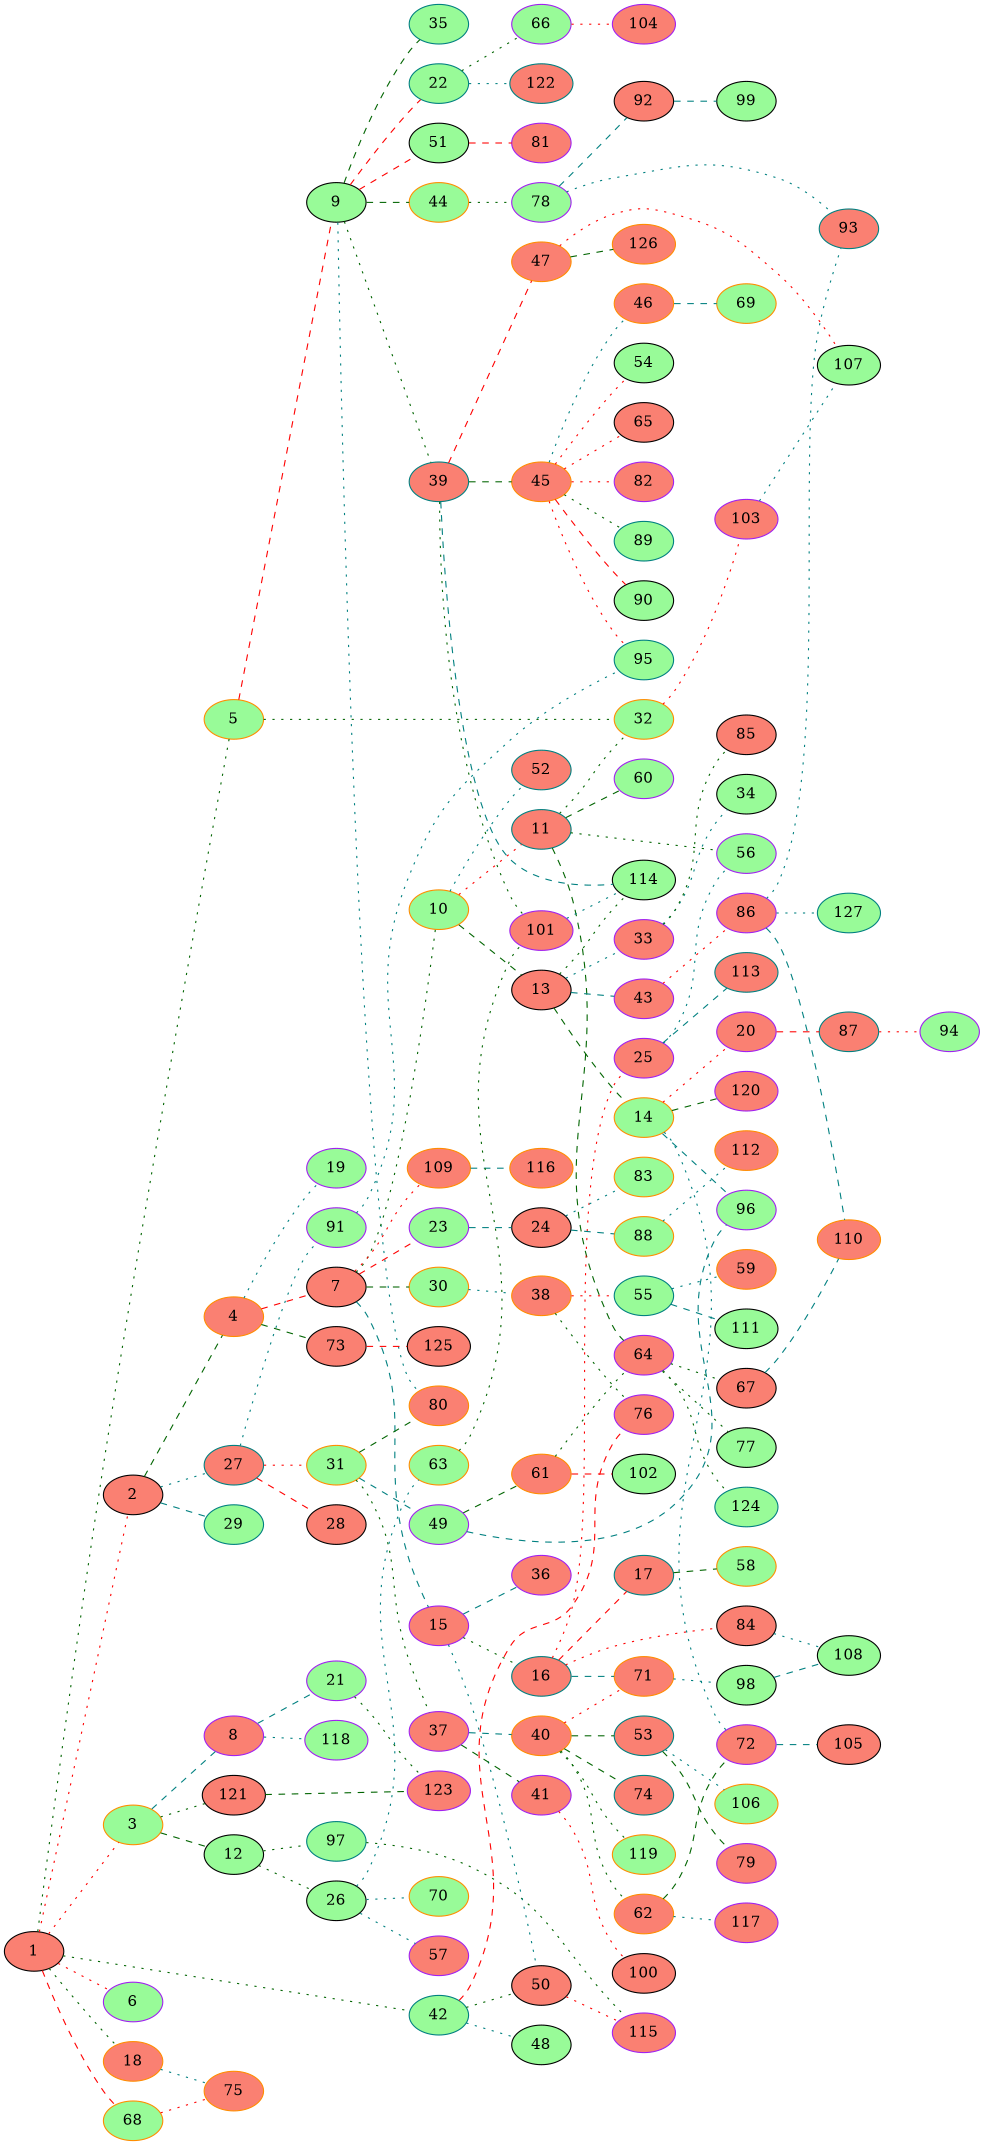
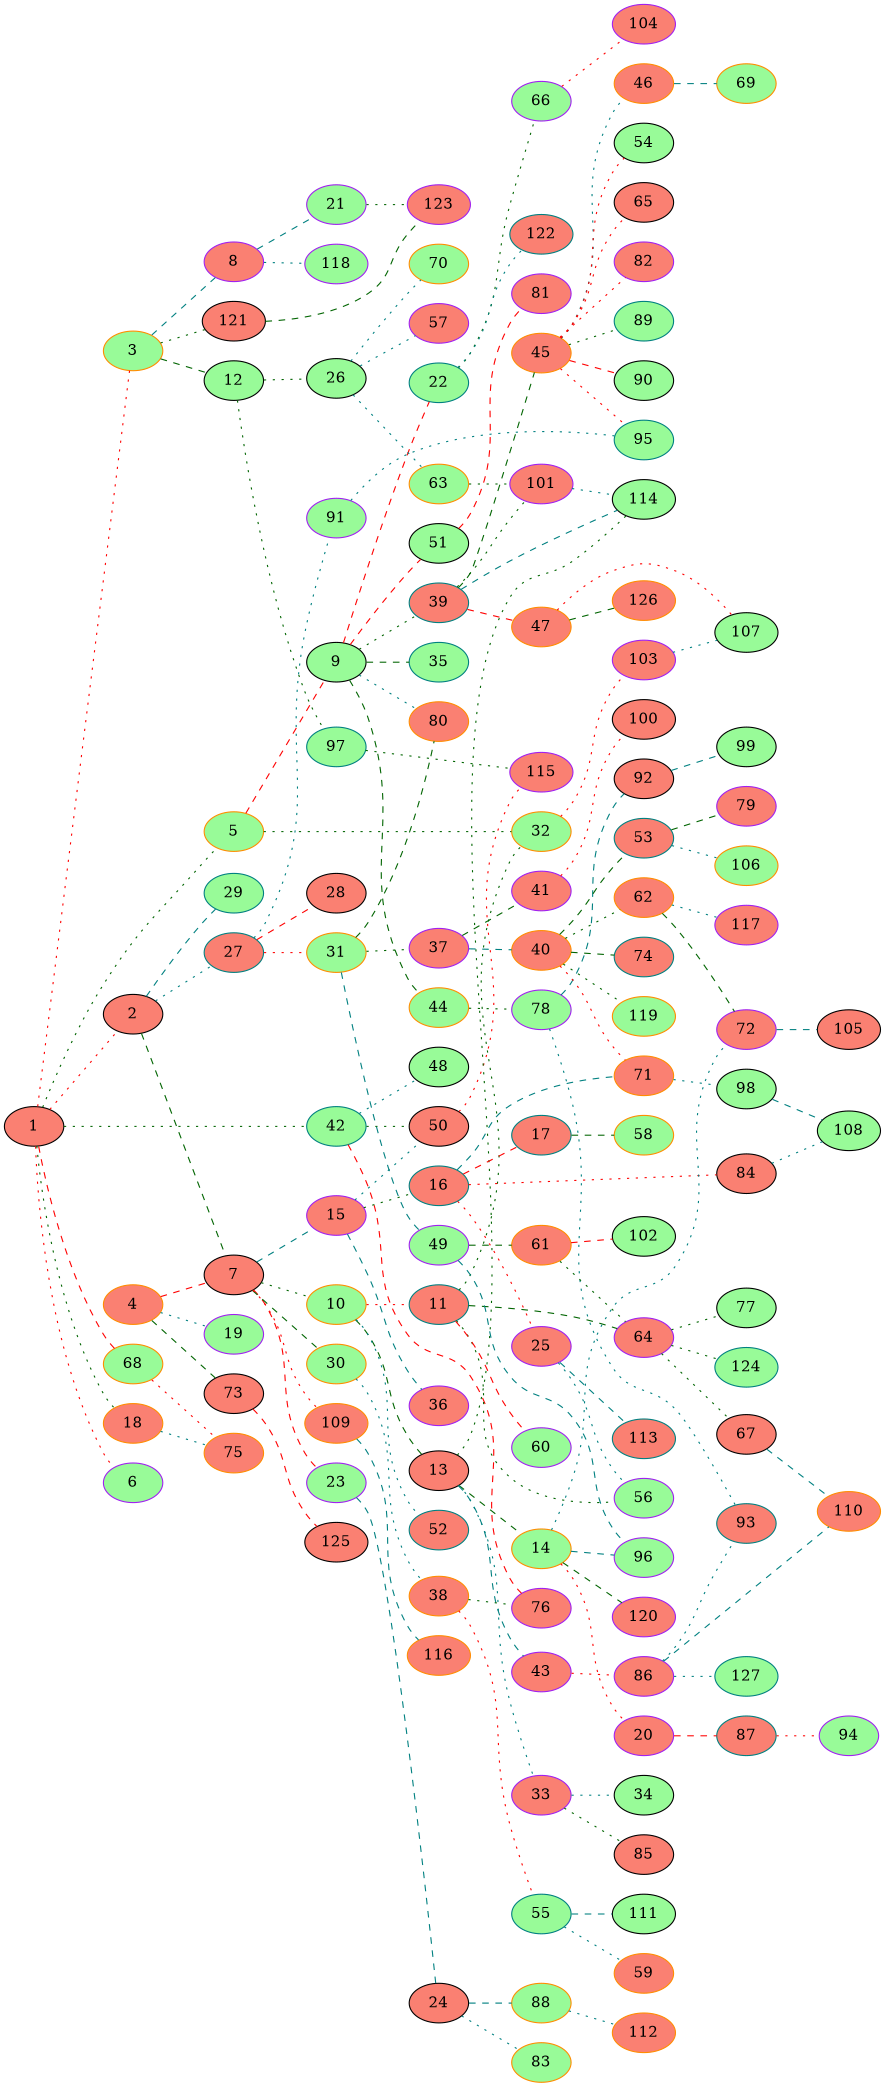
edge "60" -- "11": color darkgreen -> red
edge "4" -- "2": now "7" -- "2"
